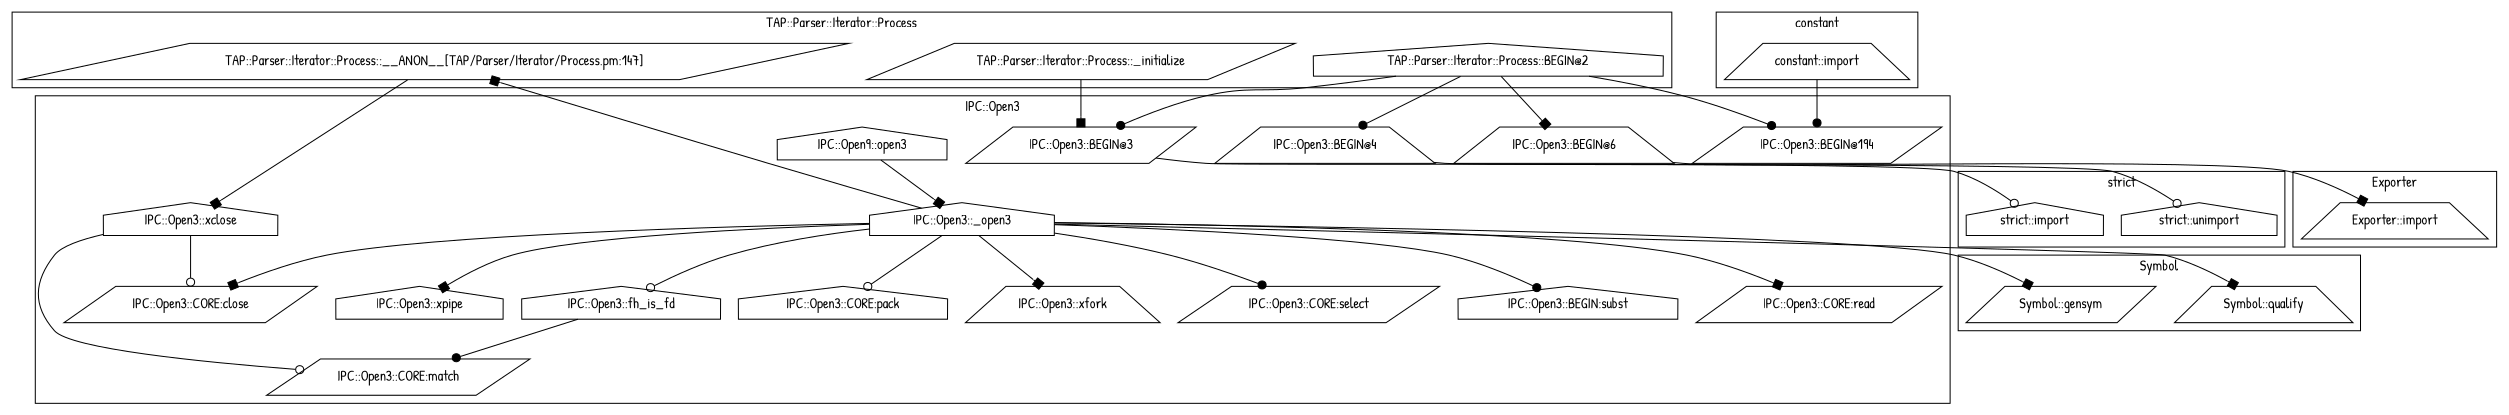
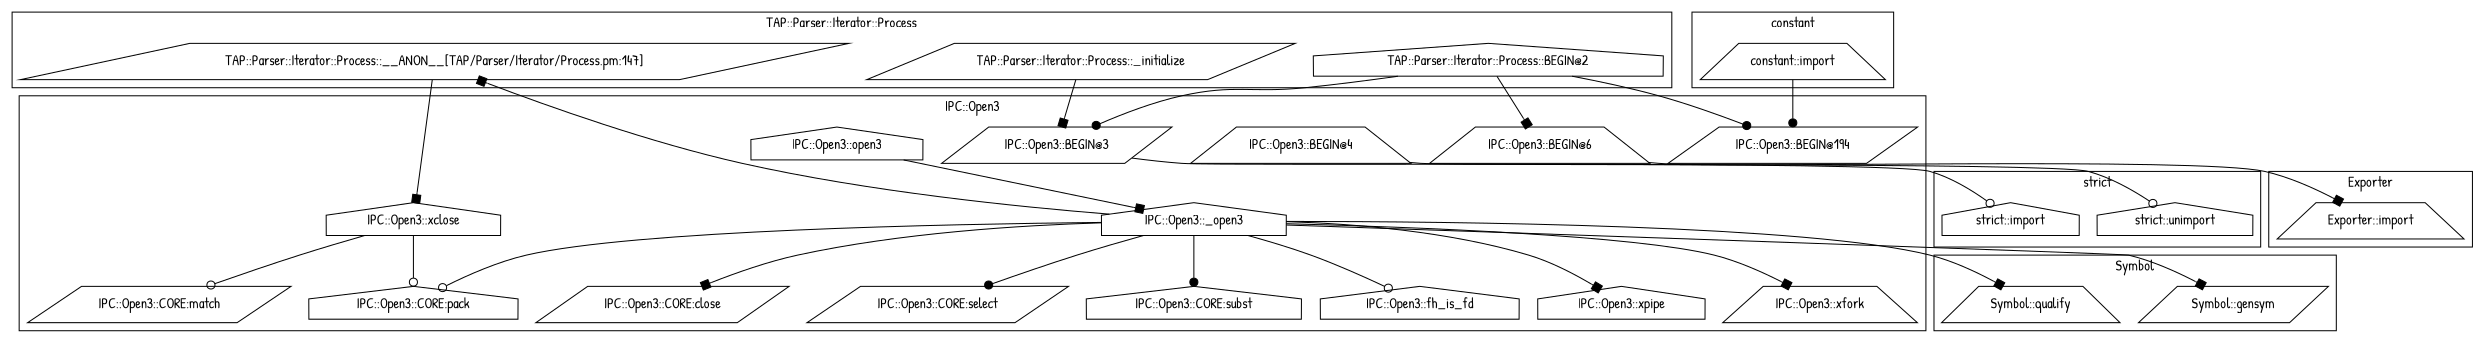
edge "TAP::Parser::Iterator::Process::BEGIN@2" -> "IPC::Open3::BEGIN@4": removed
node "IPC::Open9::open3": label "IPC::Open9::open3" -> "IPC::Open3::open3"
edge "IPC::Open3::xclose" -> "IPC::Open3::CORE:close": now "IPC::Open3::xclose" -> "IPC::Open3::CORE:pack"
node "IPC::Open3::BEGIN:subst": label "IPC::Open3::BEGIN:subst" -> "IPC::Open3::CORE:subst"
node "IPC::Open3::CORE:read": removed
edge "IPC::Open3::fh_is_fd" -> "IPC::Open3::CORE:match": removed
